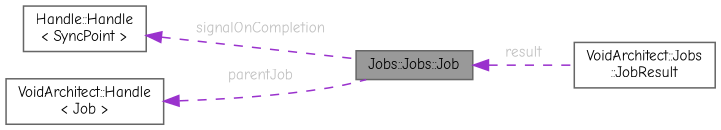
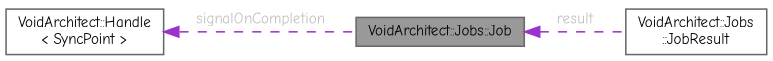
node "Handle::Handle < SyncPoint >": label "Handle::Handle < SyncPoint >" -> "VoidArchitect::Handle < SyncPoint >"
node "Jobs::Jobs::Job": label "Jobs::Jobs::Job" -> "VoidArchitect::Jobs::Job"
node "VoidArchitect::Handle < Job >": removed
